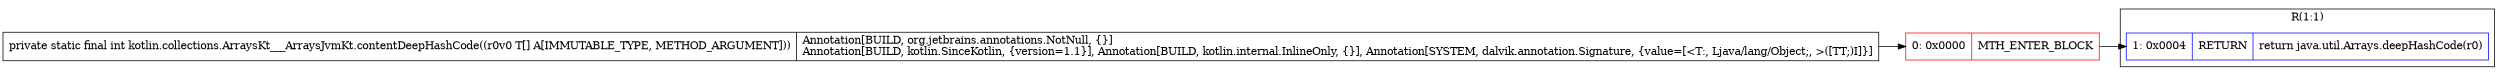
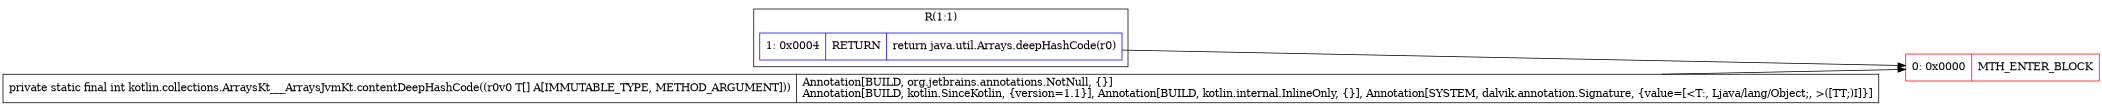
edge "0: 0x0000" -> "1: 0x0004": reversed
